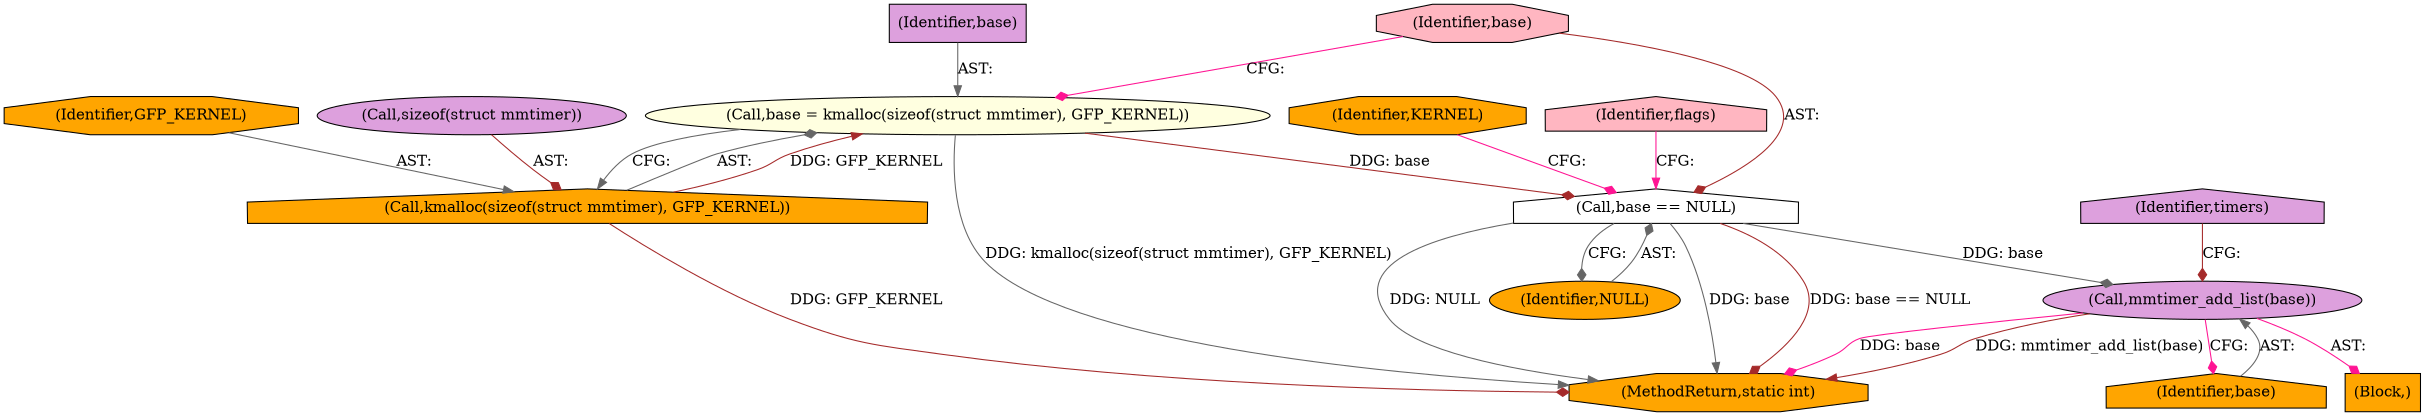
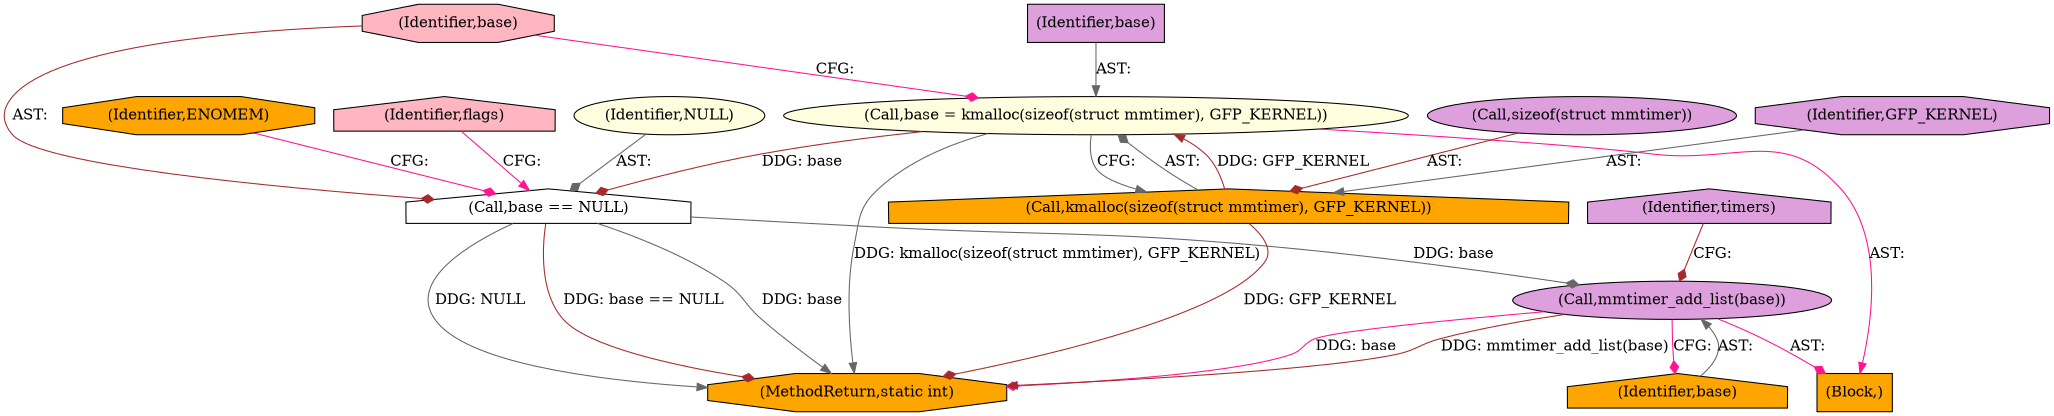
node "(Identifier,GFP_KERNEL)": fillcolor orange -> plum
node "(Identifier,KERNEL)": label "(Identifier,KERNEL)" -> "(Identifier,ENOMEM)"
edge "(Call,base = kmalloc(sizeof(struct mmtimer), GFP_KERNEL))" -> "(Block,)": added, label "AST:"
edge "(Call,base == NULL)" -> "(Identifier,NULL)": removed, label "CFG:"
node "(Identifier,NULL)": fillcolor orange -> lightyellow
